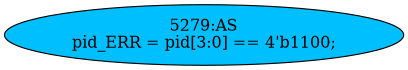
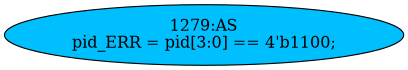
node "5279:AS pid_ERR = pid[3:0] == 4'b1100;": label "5279:AS pid_ERR = pid[3:0] == 4'b1100;" -> "1279:AS pid_ERR = pid[3:0] == 4'b1100;"
